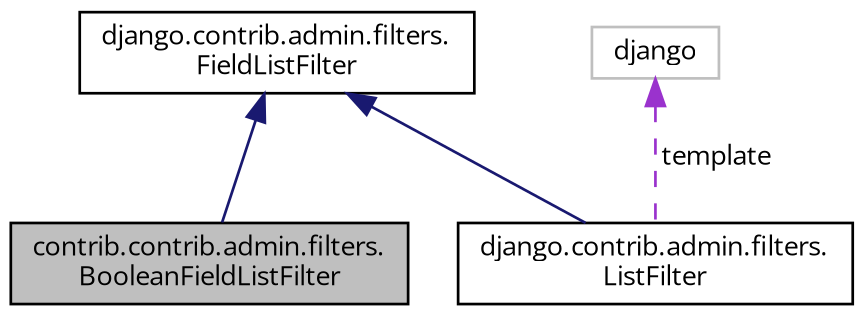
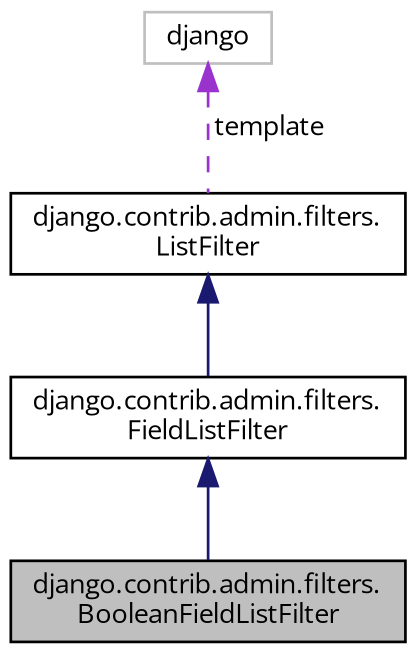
edge "django.contrib.admin.filters. ListFilter" -> "django.contrib.admin.filters. FieldListFilter": reversed
node "contrib.contrib.admin.filters. BooleanFieldListFilter": label "contrib.contrib.admin.filters. BooleanFieldListFilter" -> "django.contrib.admin.filters. BooleanFieldListFilter"
